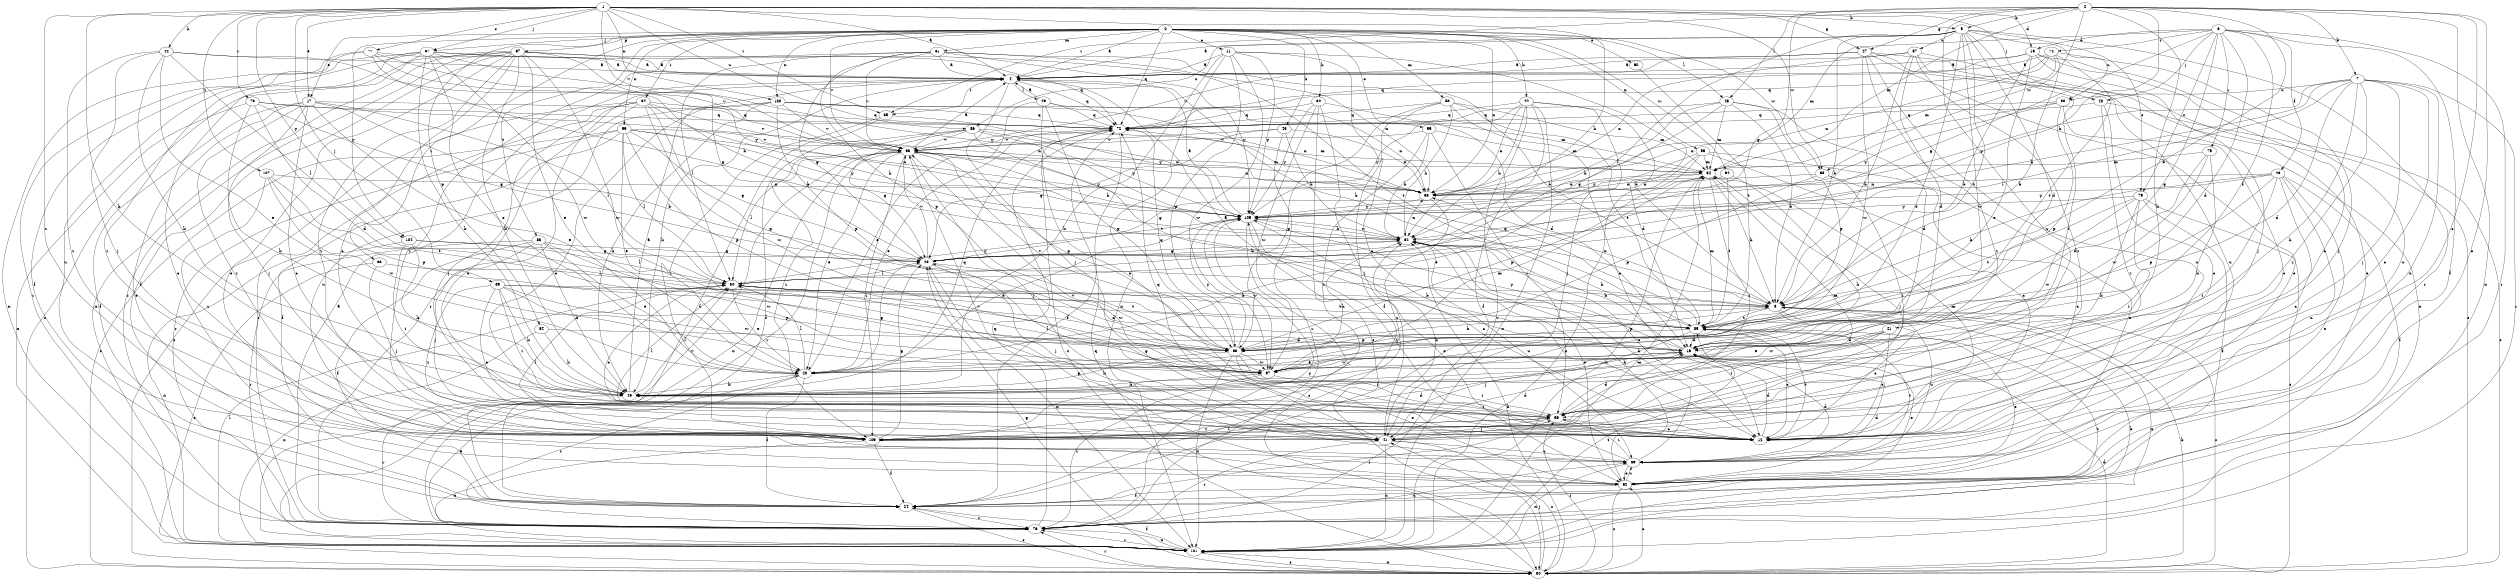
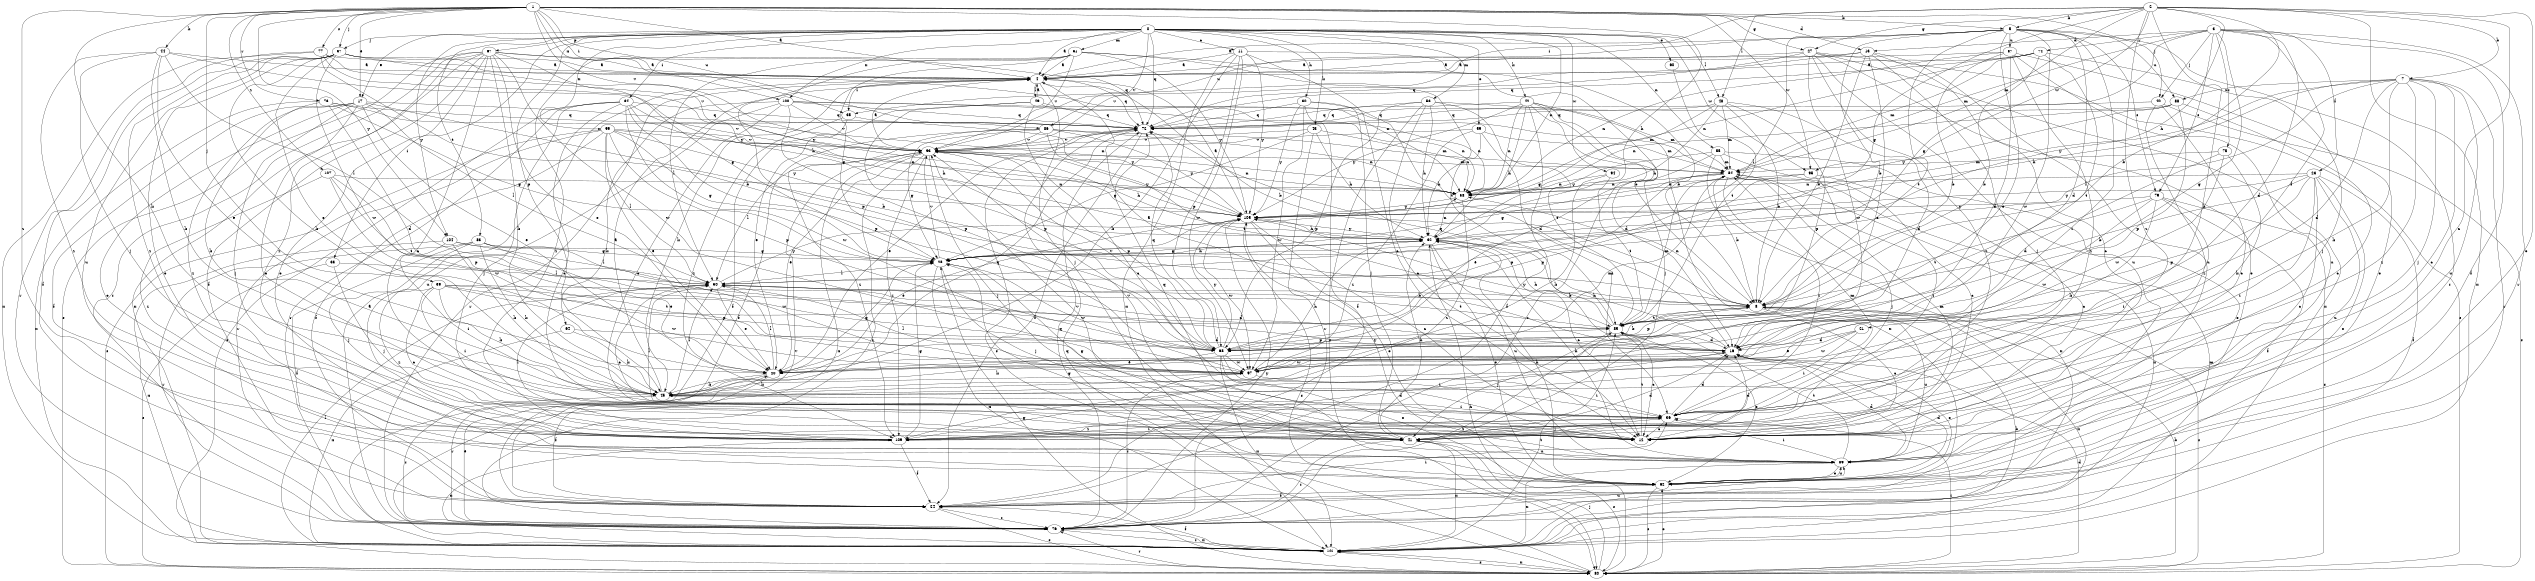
edge "21" -> "12": removed, label "c"
